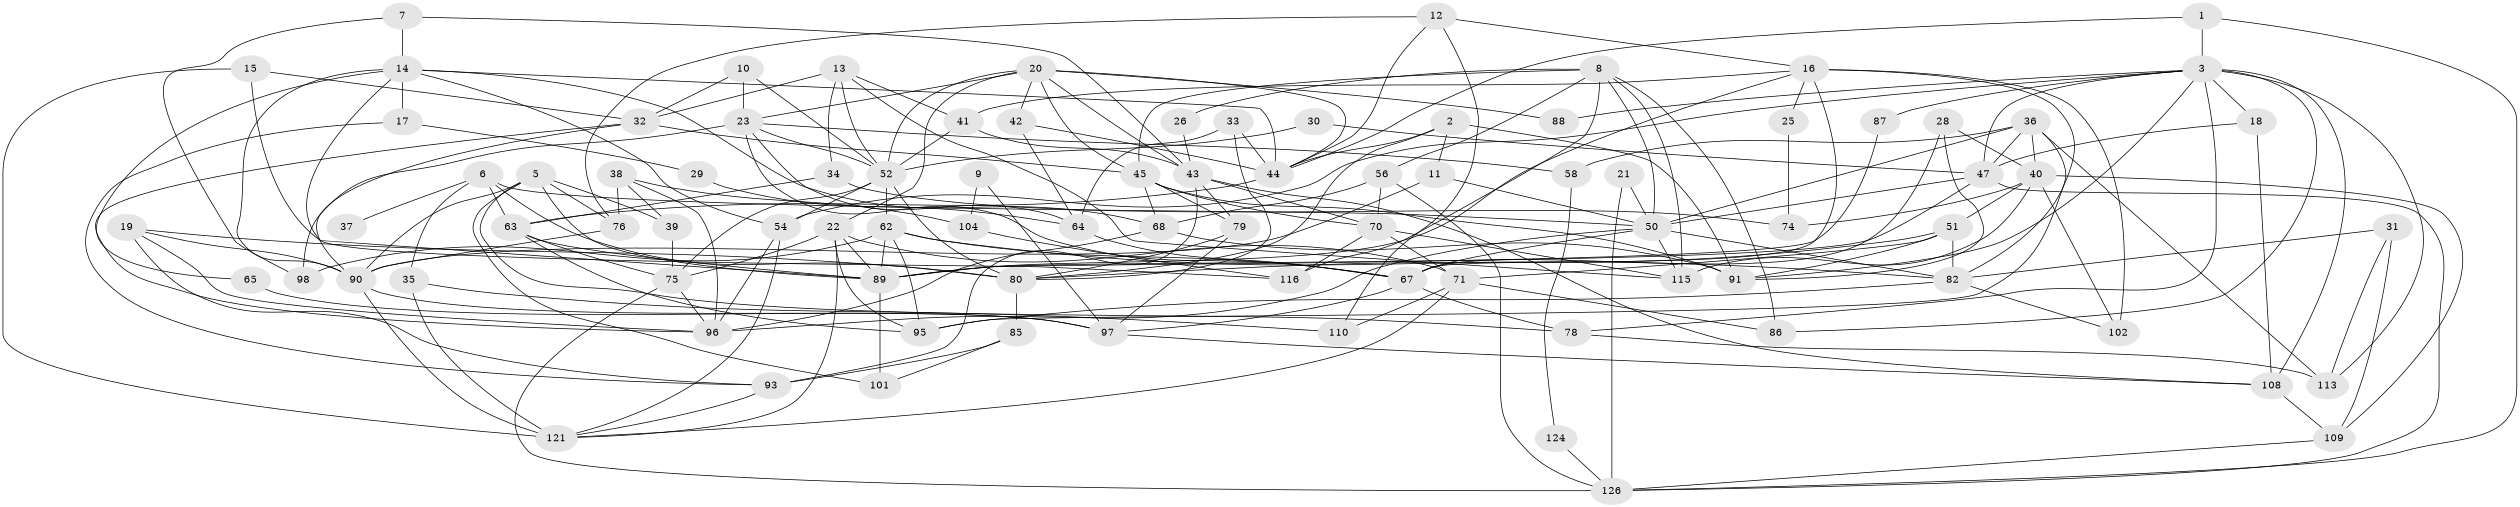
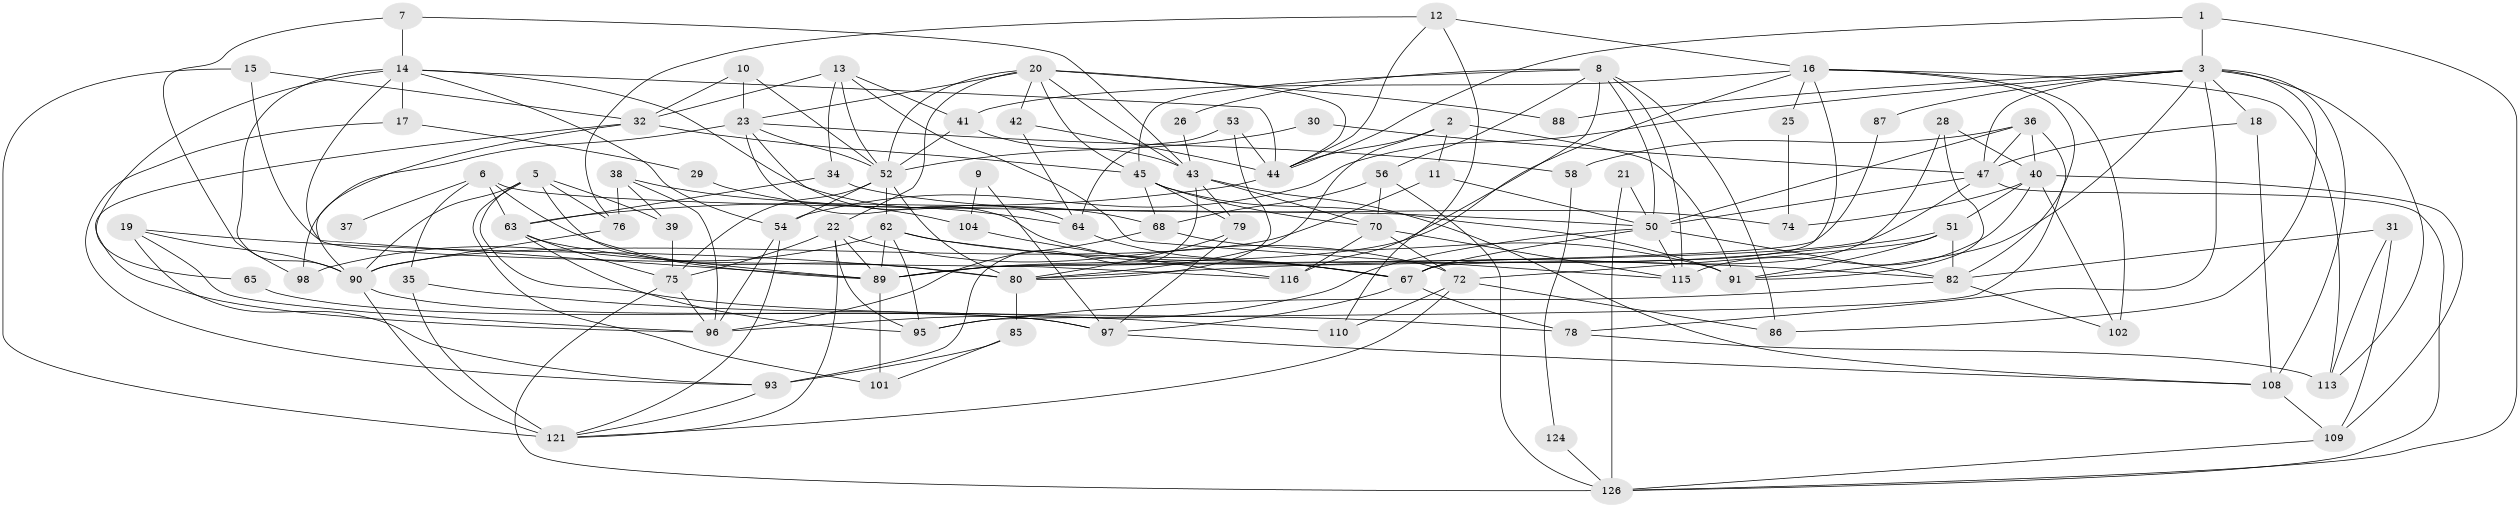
node "33": label "33" -> "53"
edge "36" -- "113": now "16" -- "113"
node "71": label "71" -> "72"
